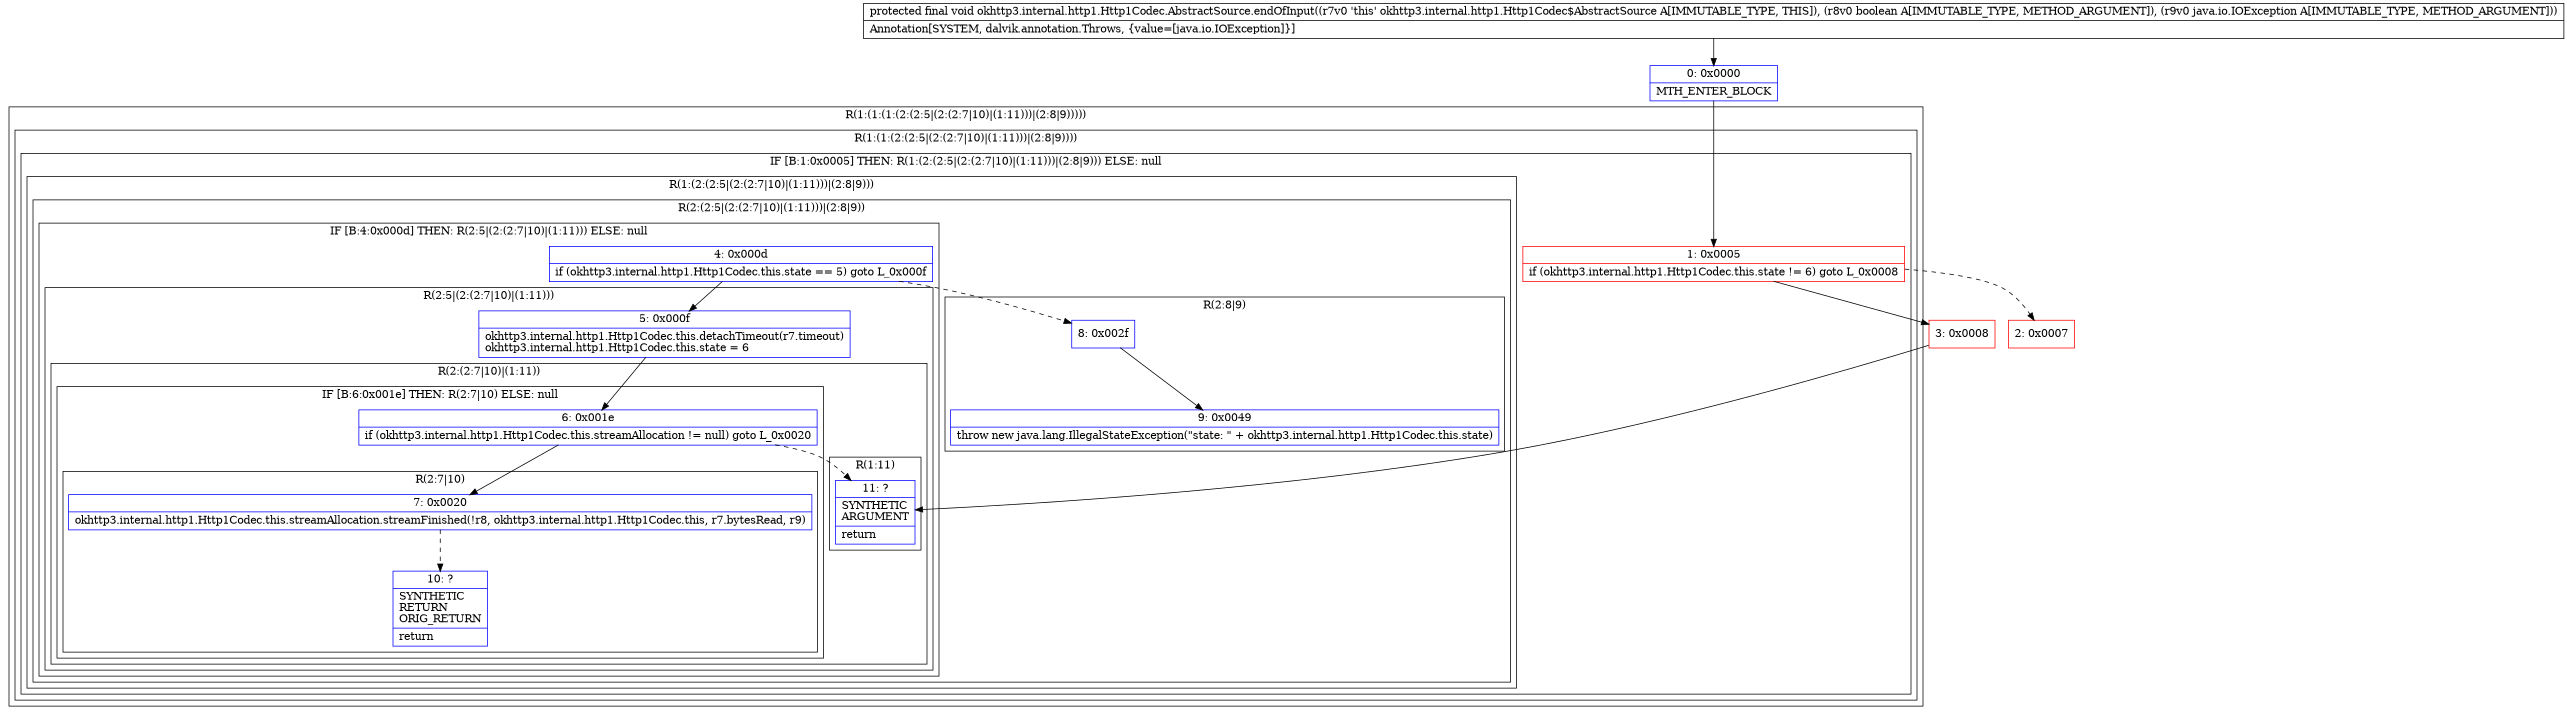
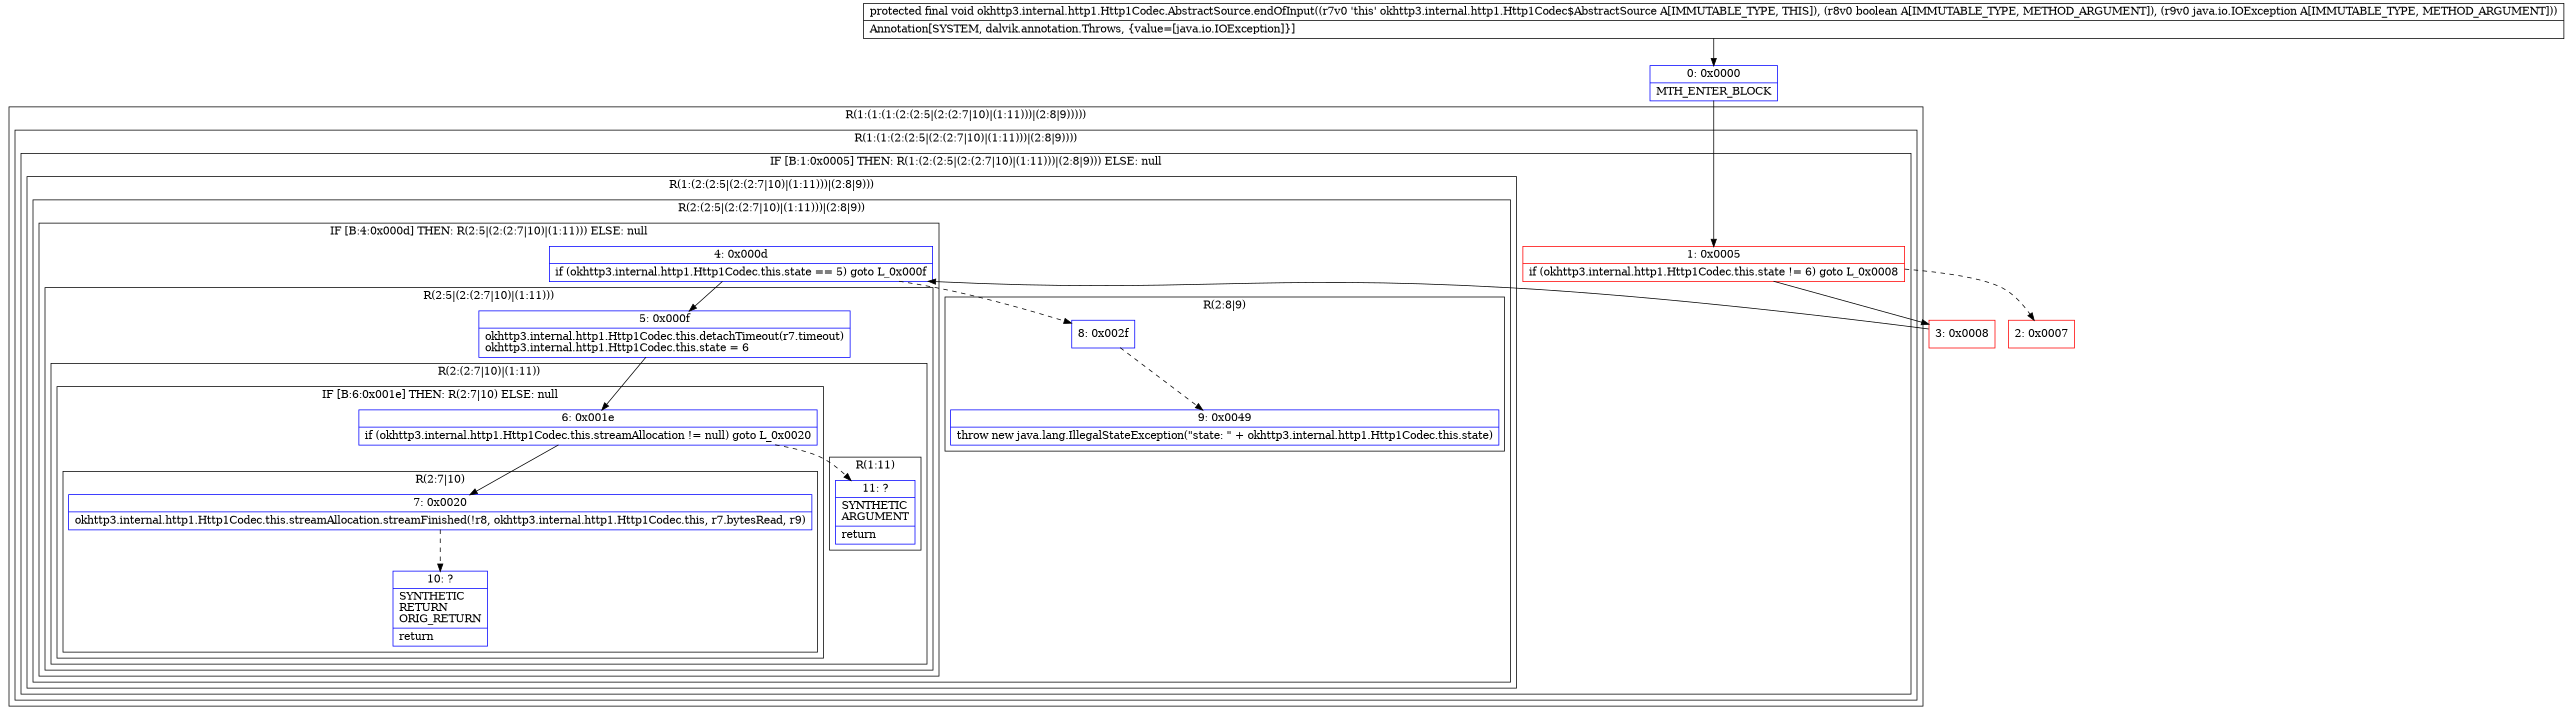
edge "8: 0x002f" -> "9: 0x0049": style solid -> dashed
edge "3: 0x0008" -> "11: ?": now "3: 0x0008" -> "4: 0x000d"
